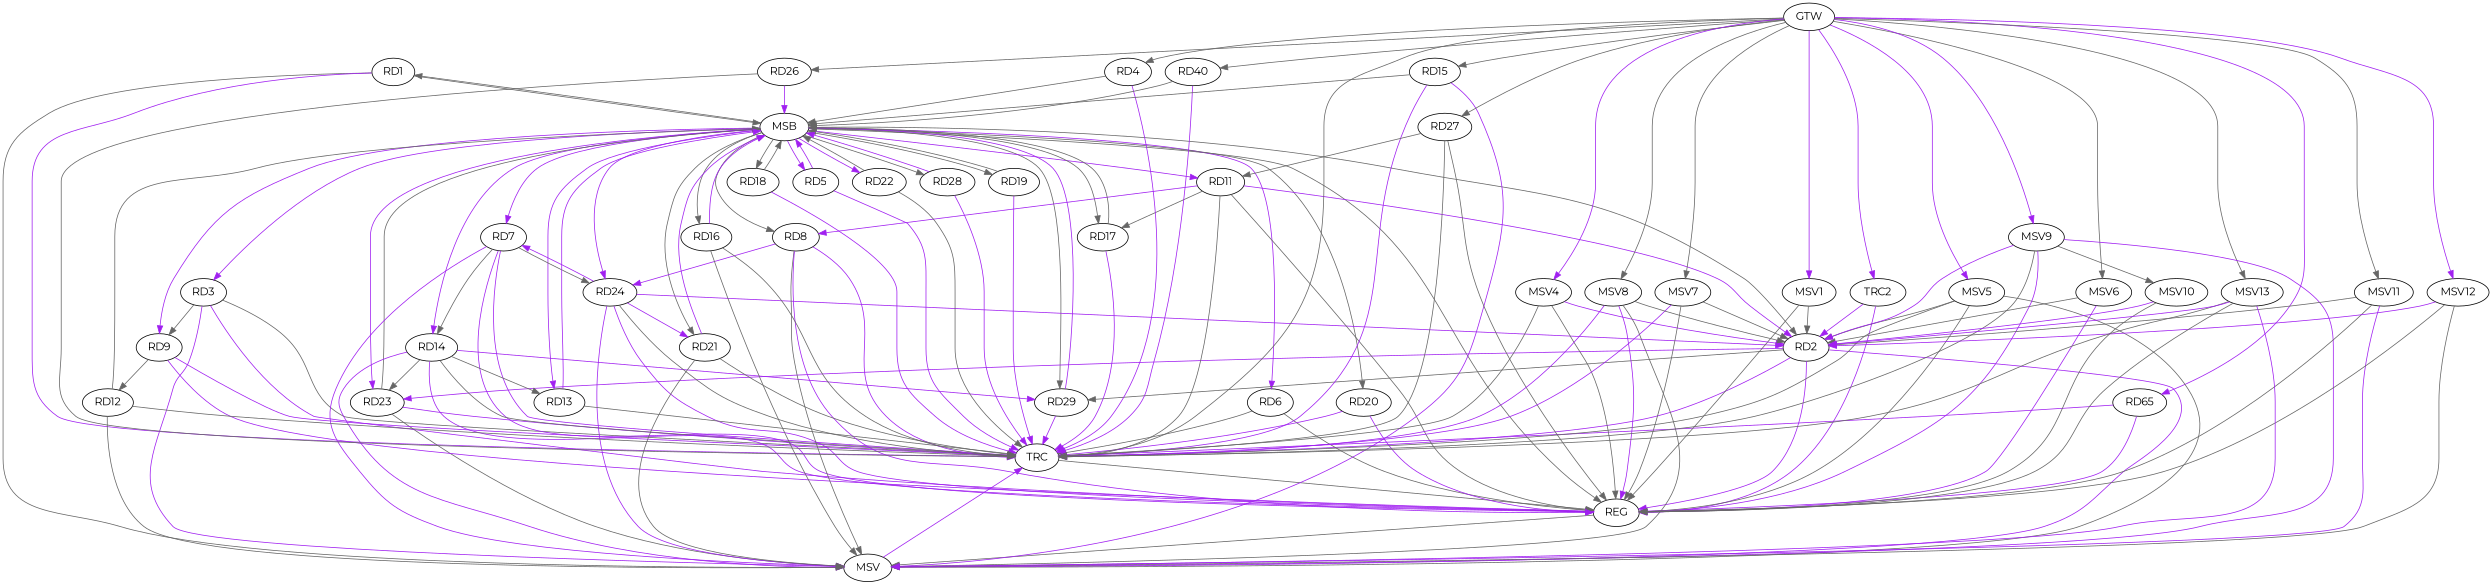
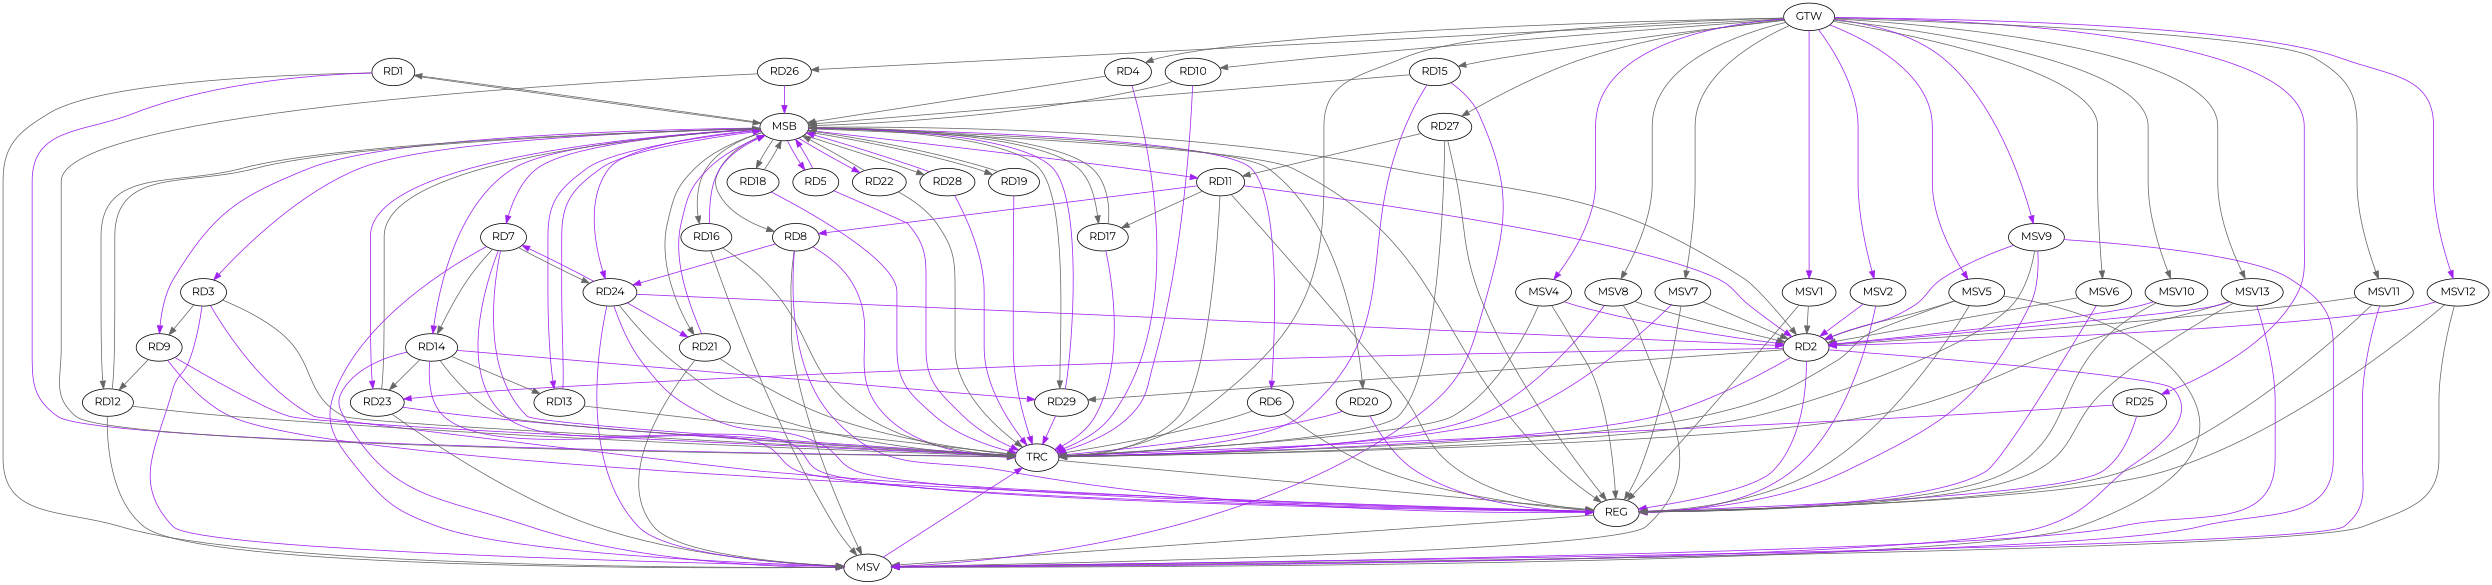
node "RD40": label "RD40" -> "RD10"
edge "MSB" -> "RD12": added
edge "MSV9" -> "MSV10": now "GTW" -> "MSV10"
node "TRC2": label "TRC2" -> "MSV2"
edge "MSV8" -> "REG": removed
node "RD65": label "RD65" -> "RD25"
